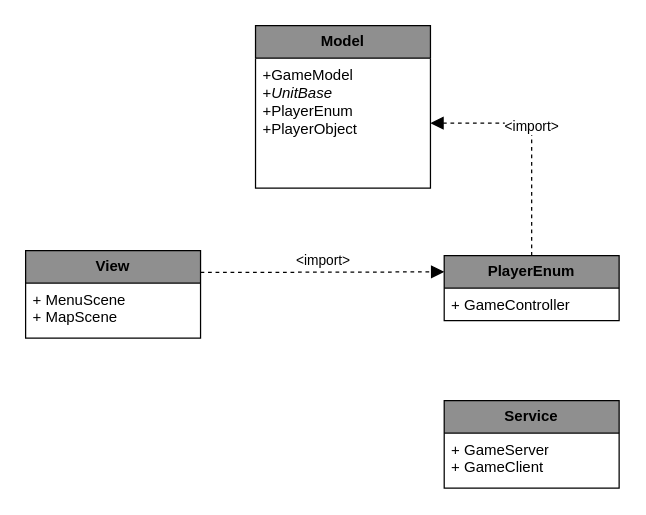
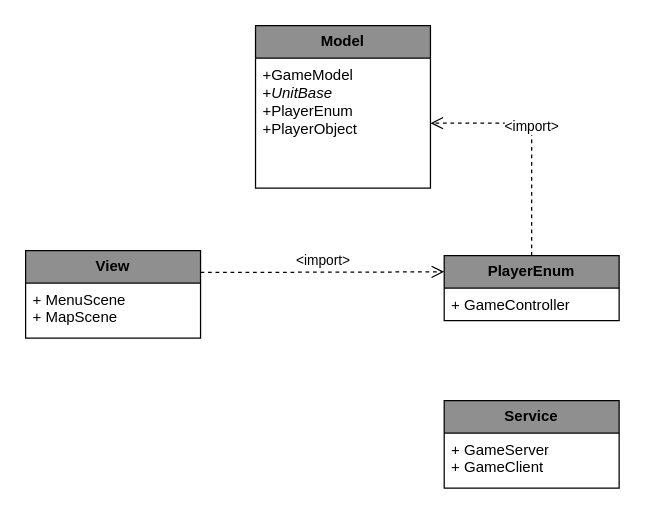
edge "PlayerEnum" -> "+GameModel +UnitBase +PlayerEnum +PlayerObject": arrowhead block -> open
edge "View" -> "PlayerEnum": arrowhead block -> open
